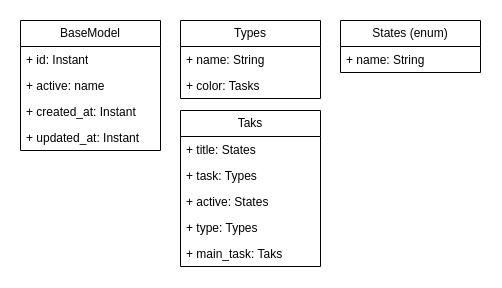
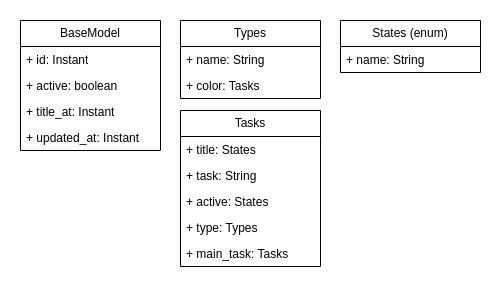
node "+ active: name": label "+ active: name" -> "+ active: boolean"
node "+ created_at: Instant": label "+ created_at: Instant" -> "+ title_at: Instant"
node "Taks": label "Taks" -> "Tasks"
node "+ task: Types": label "+ task: Types" -> "+ task: String"
node "+ main_task: Taks": label "+ main_task: Taks" -> "+ main_task: Tasks"
